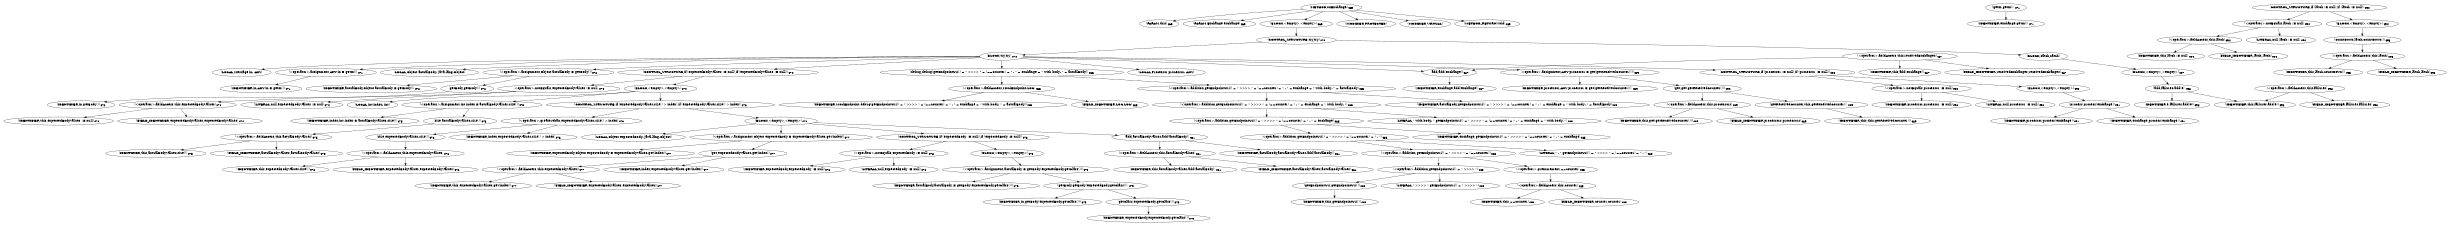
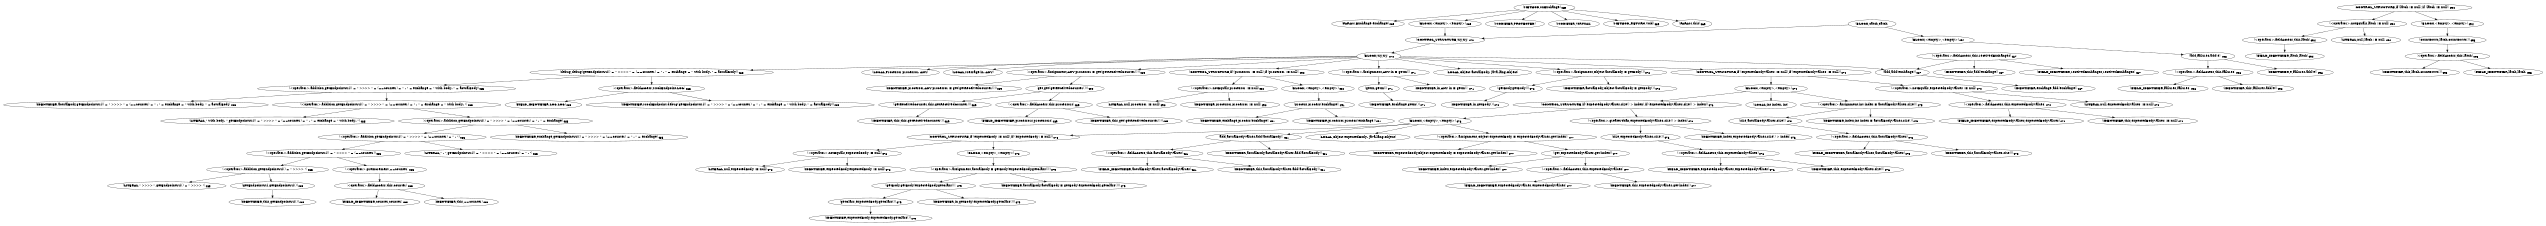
edge "(CONTROL_STRUCTURE,try,try)" -> "(BLOCK,catch,catch)": reversed
node "(IDENTIFIER,this,latch != null)": removed
edge "(<operator>.assignment,ANY in = getIn())" -> "(getIn,getIn())": added
edge "(add,failures.add(e))" -> "(IDENTIFIER,this,failures.add(e))": now "(add,failures.add(e))" -> "(<operator>.fieldAccess,this.failures)"
